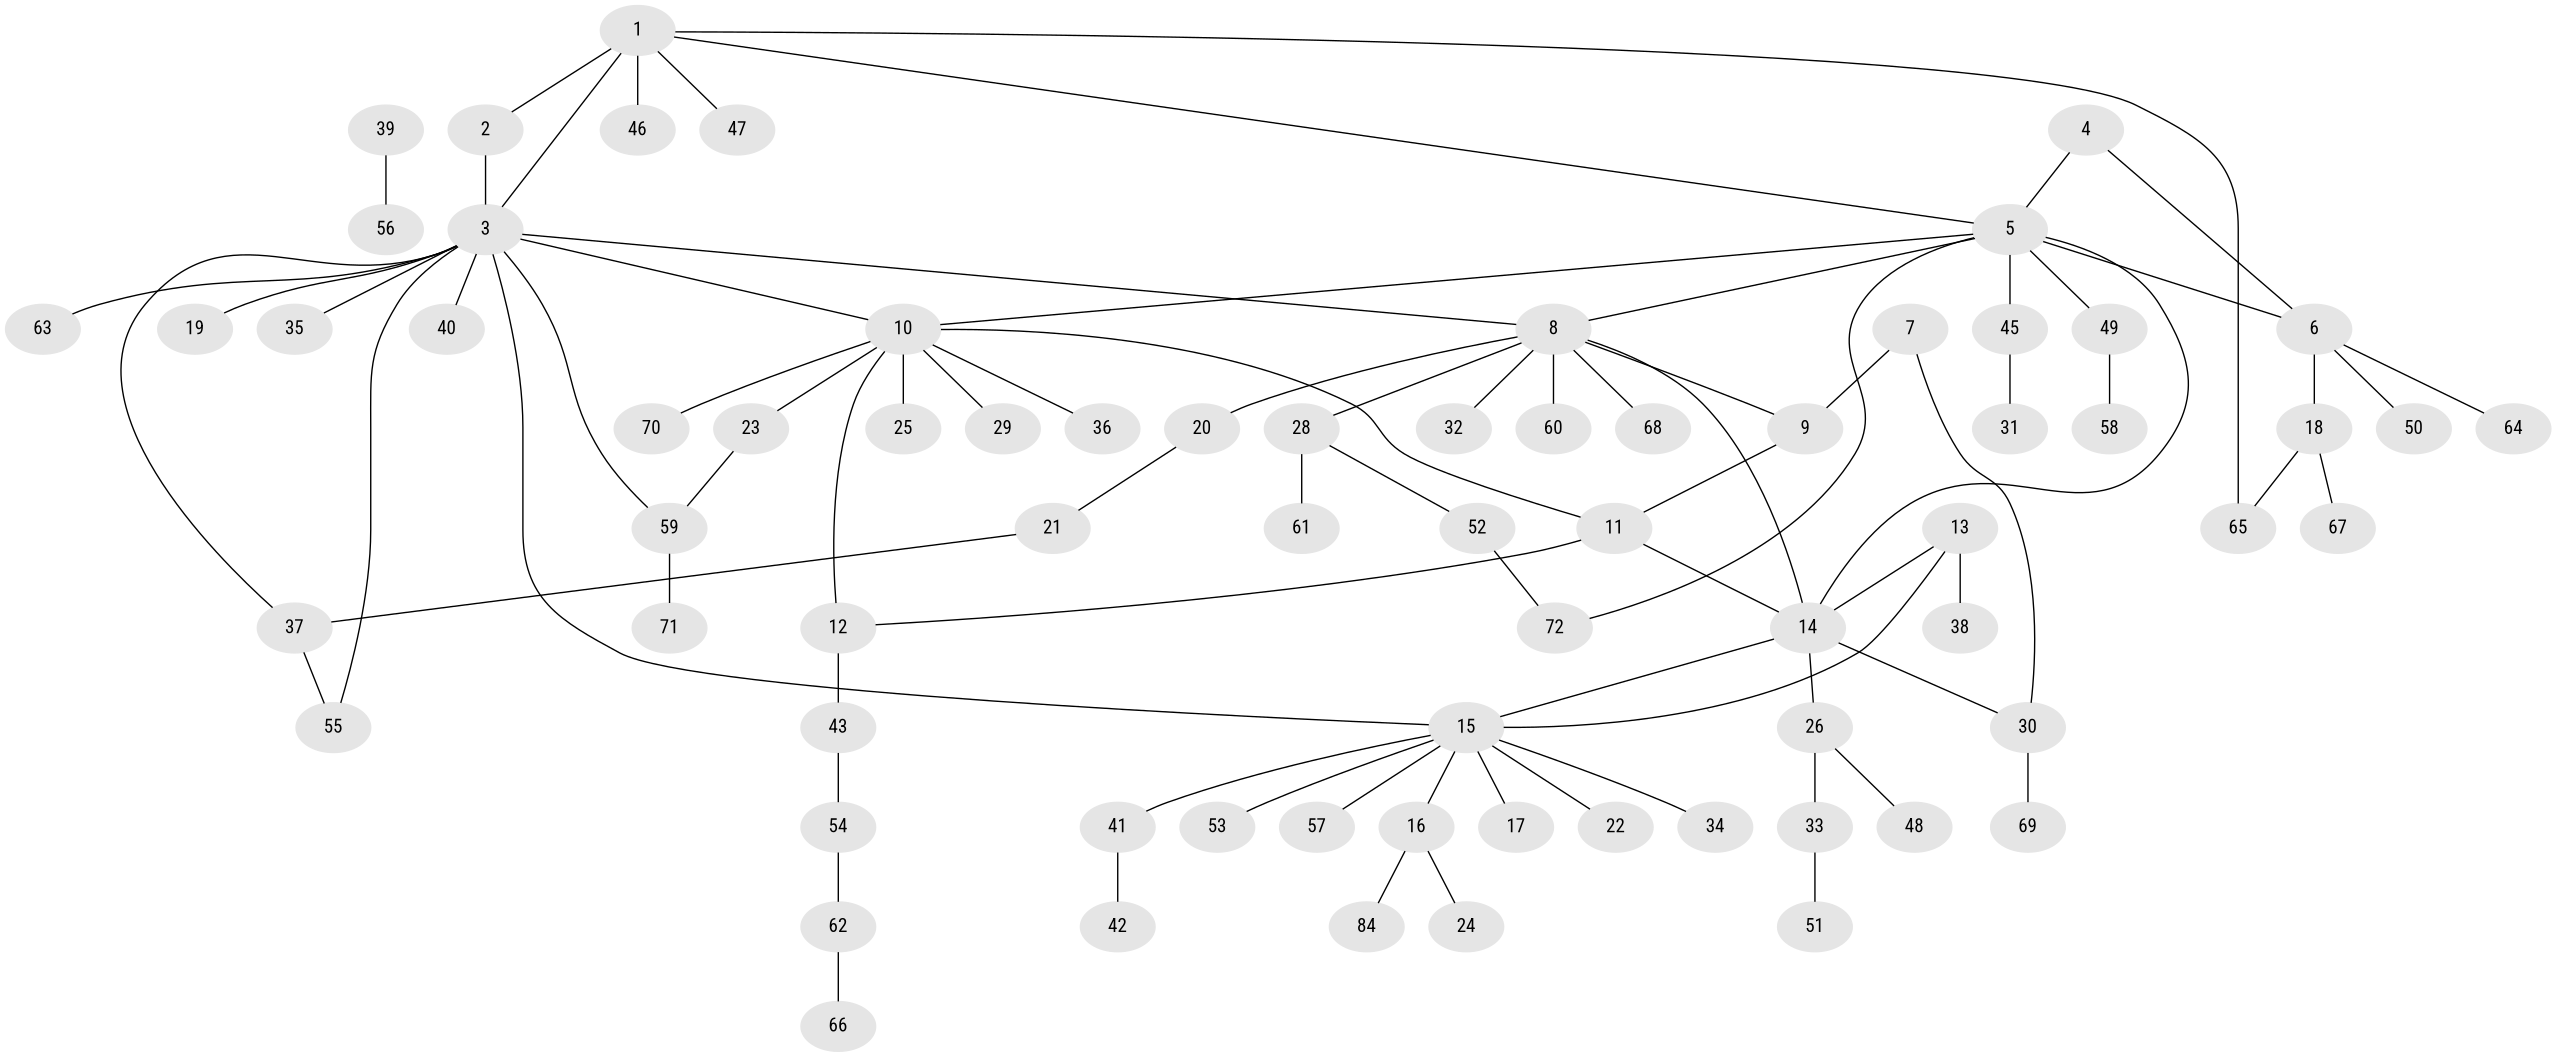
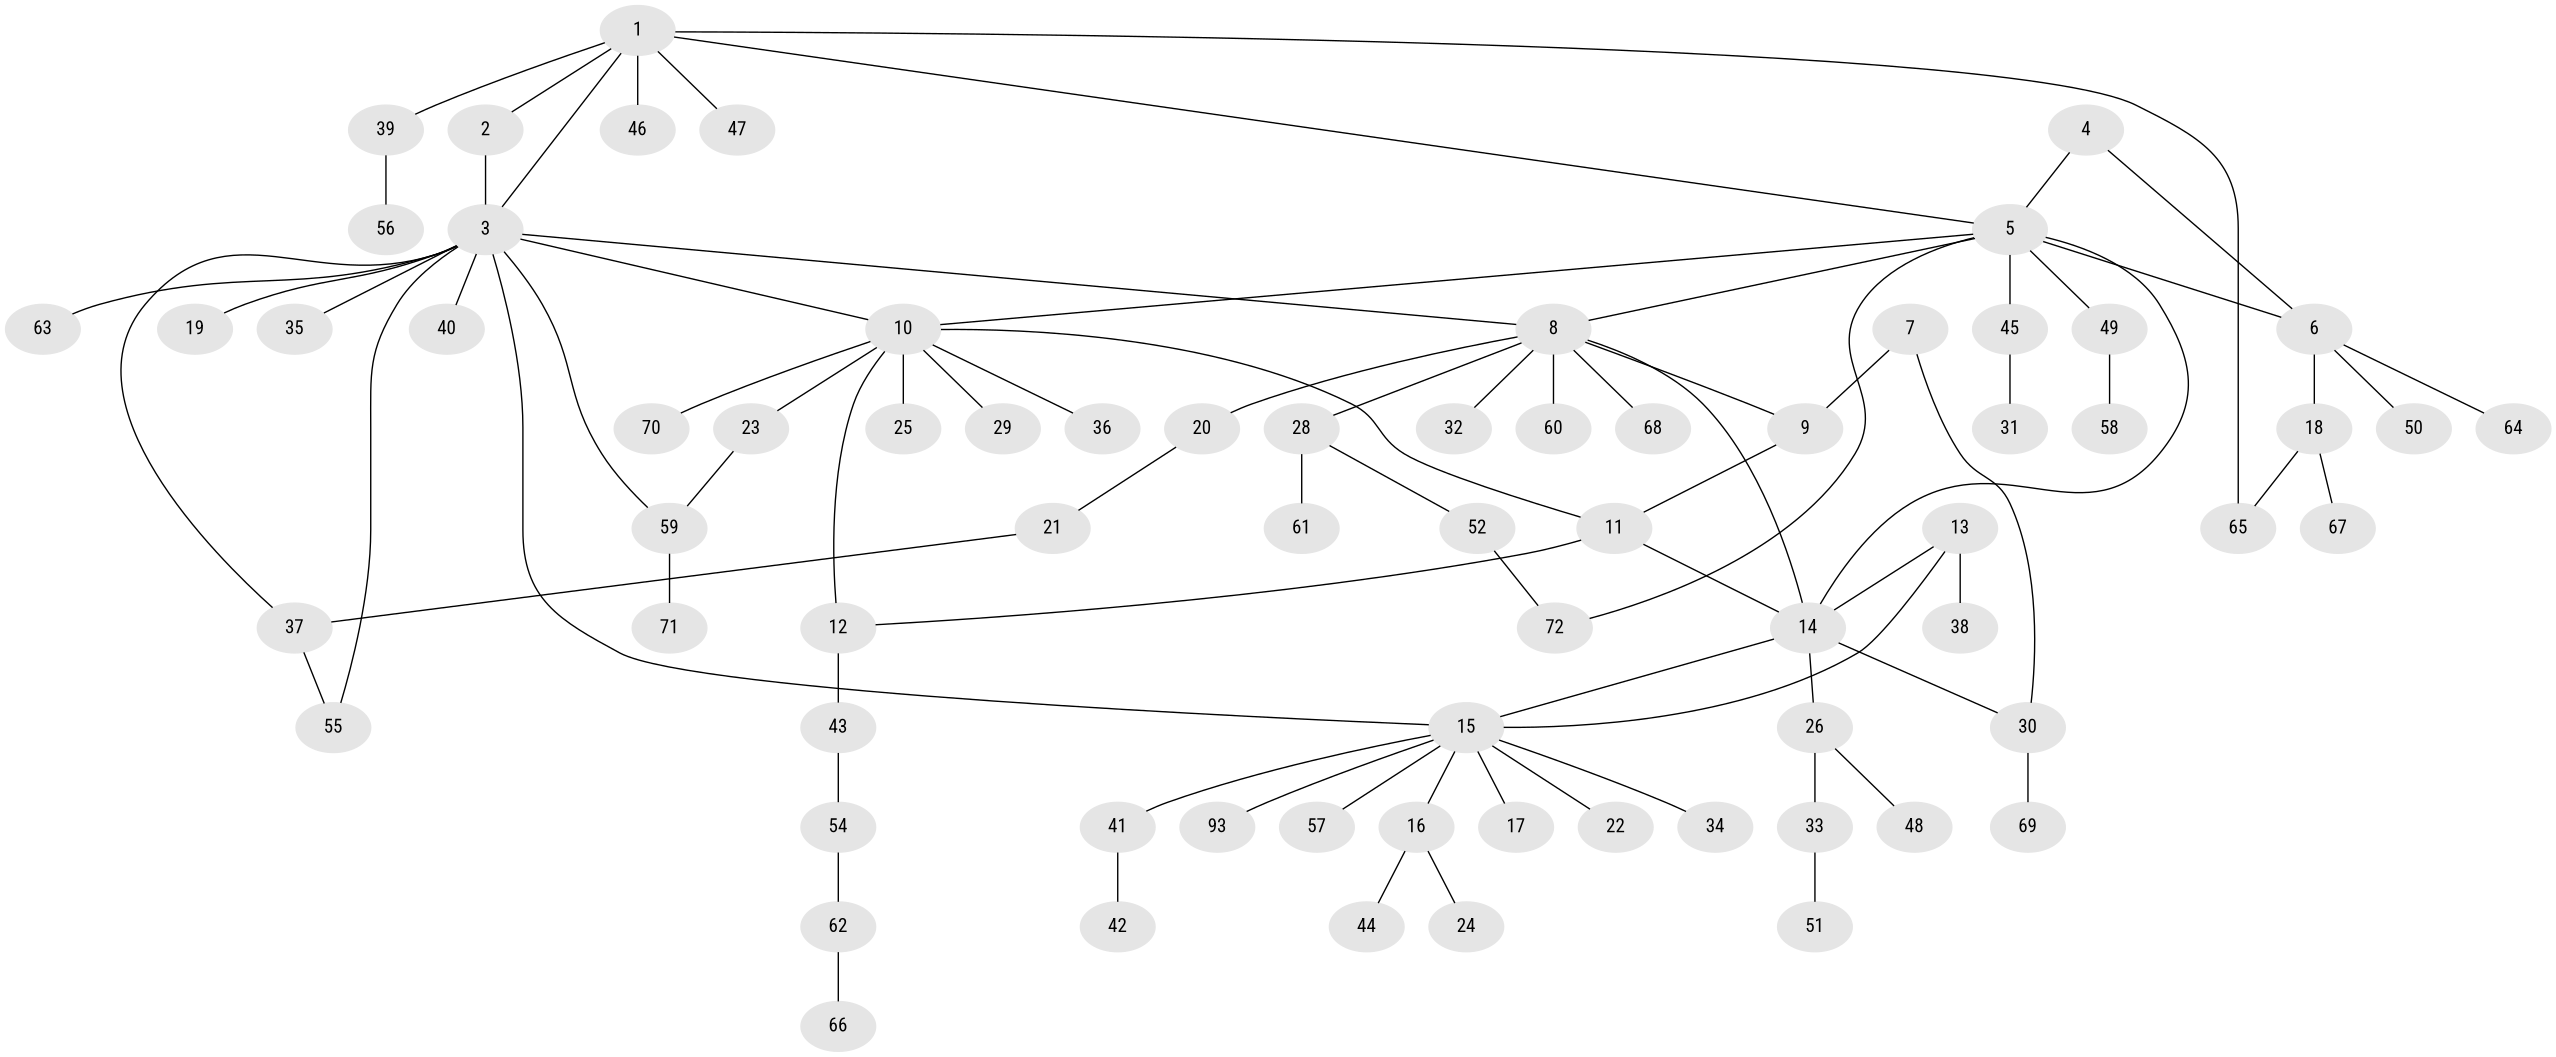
edge "1" -- "39": added
node "53": label "53" -> "93"
node "84": label "84" -> "44"
